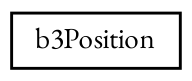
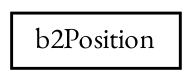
node "b3Position": label "b3Position" -> "b2Position"
